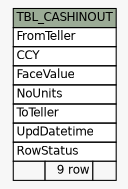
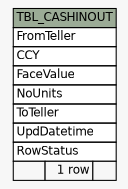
node "TBL_CASHINOUT": text "9 row" -> "1 row"
